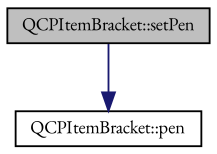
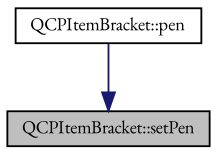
edge "QCPItemBracket::setPen" -> "QCPItemBracket::pen": reversed
